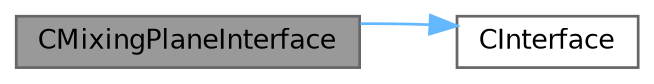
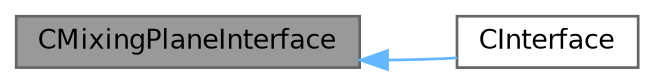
edge "CMixingPlaneInterface" -> "CInterface": reversed
